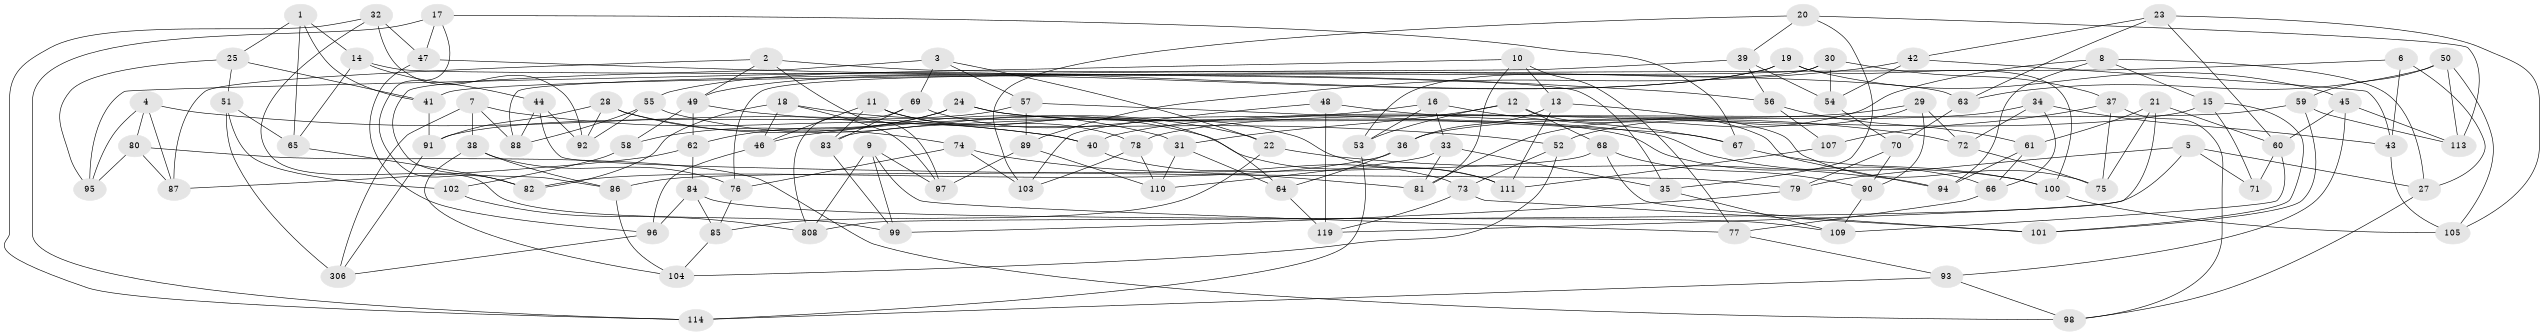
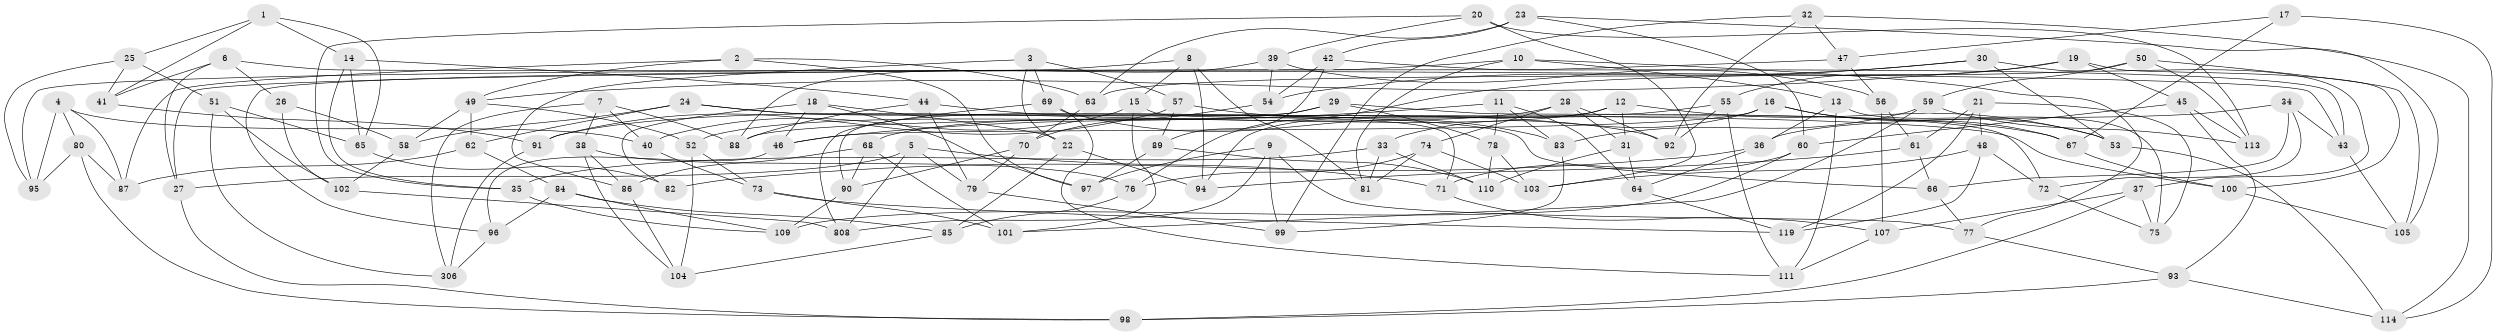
node "26": added
edge "21" -- "60": now "21" -- "48"
edge "17" -- "82": removed
edge "71" -- "107": added
